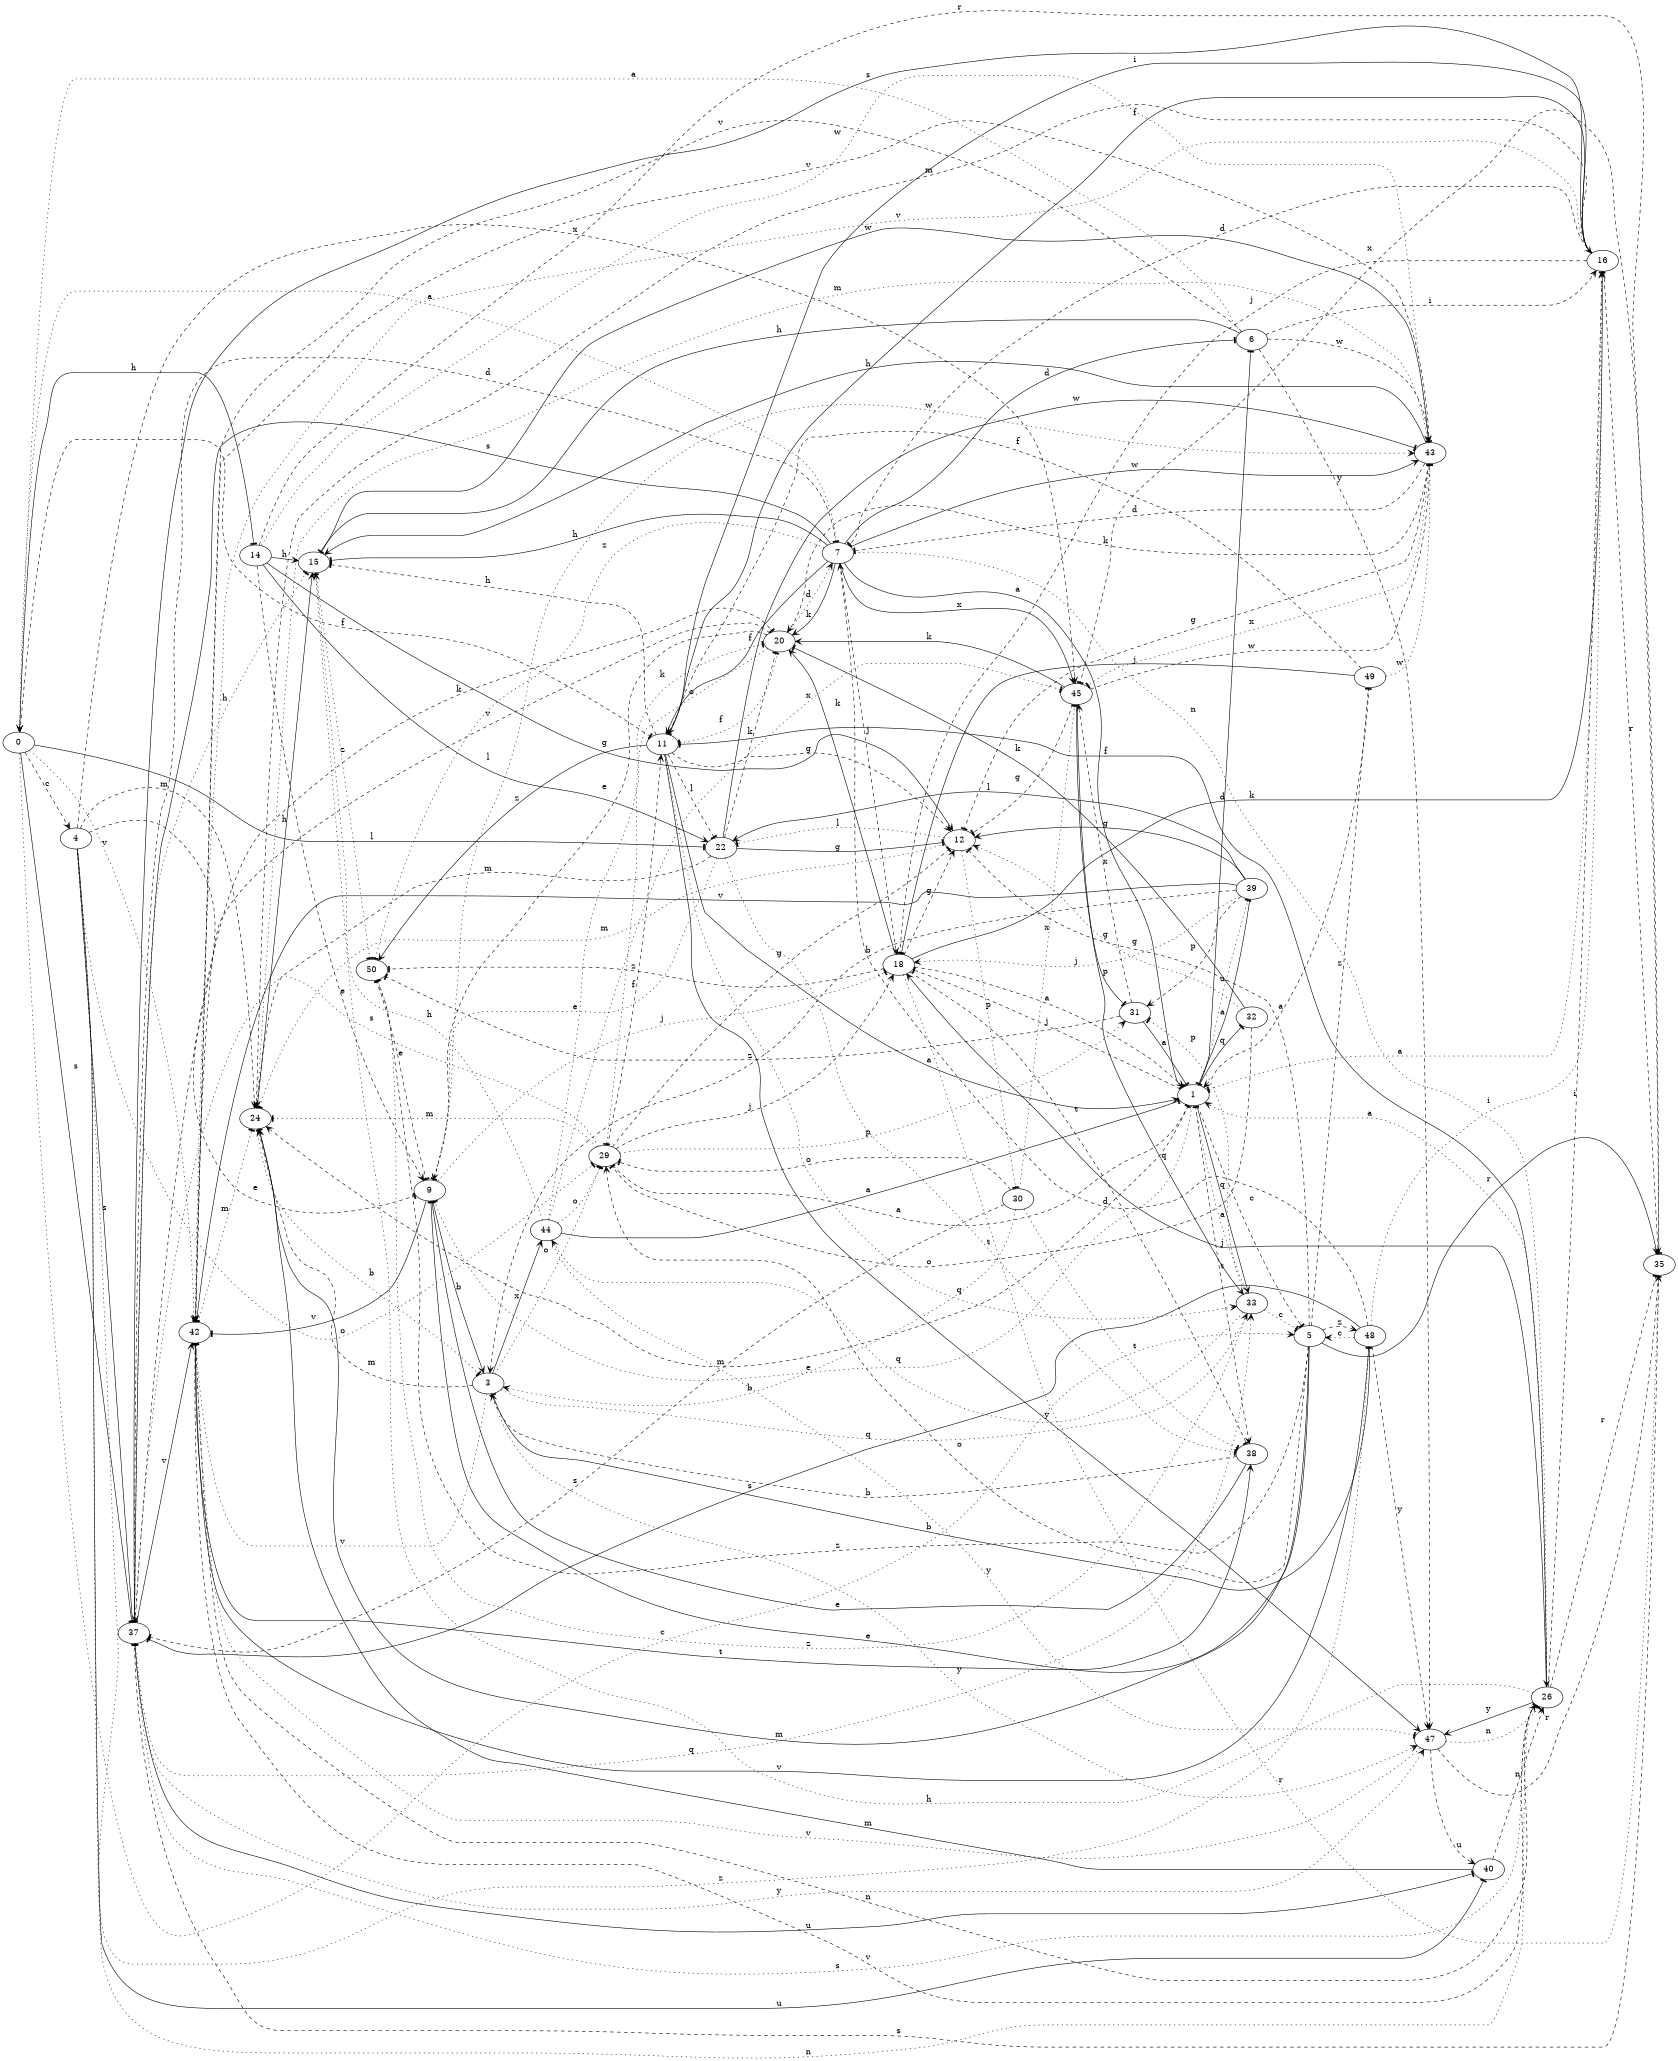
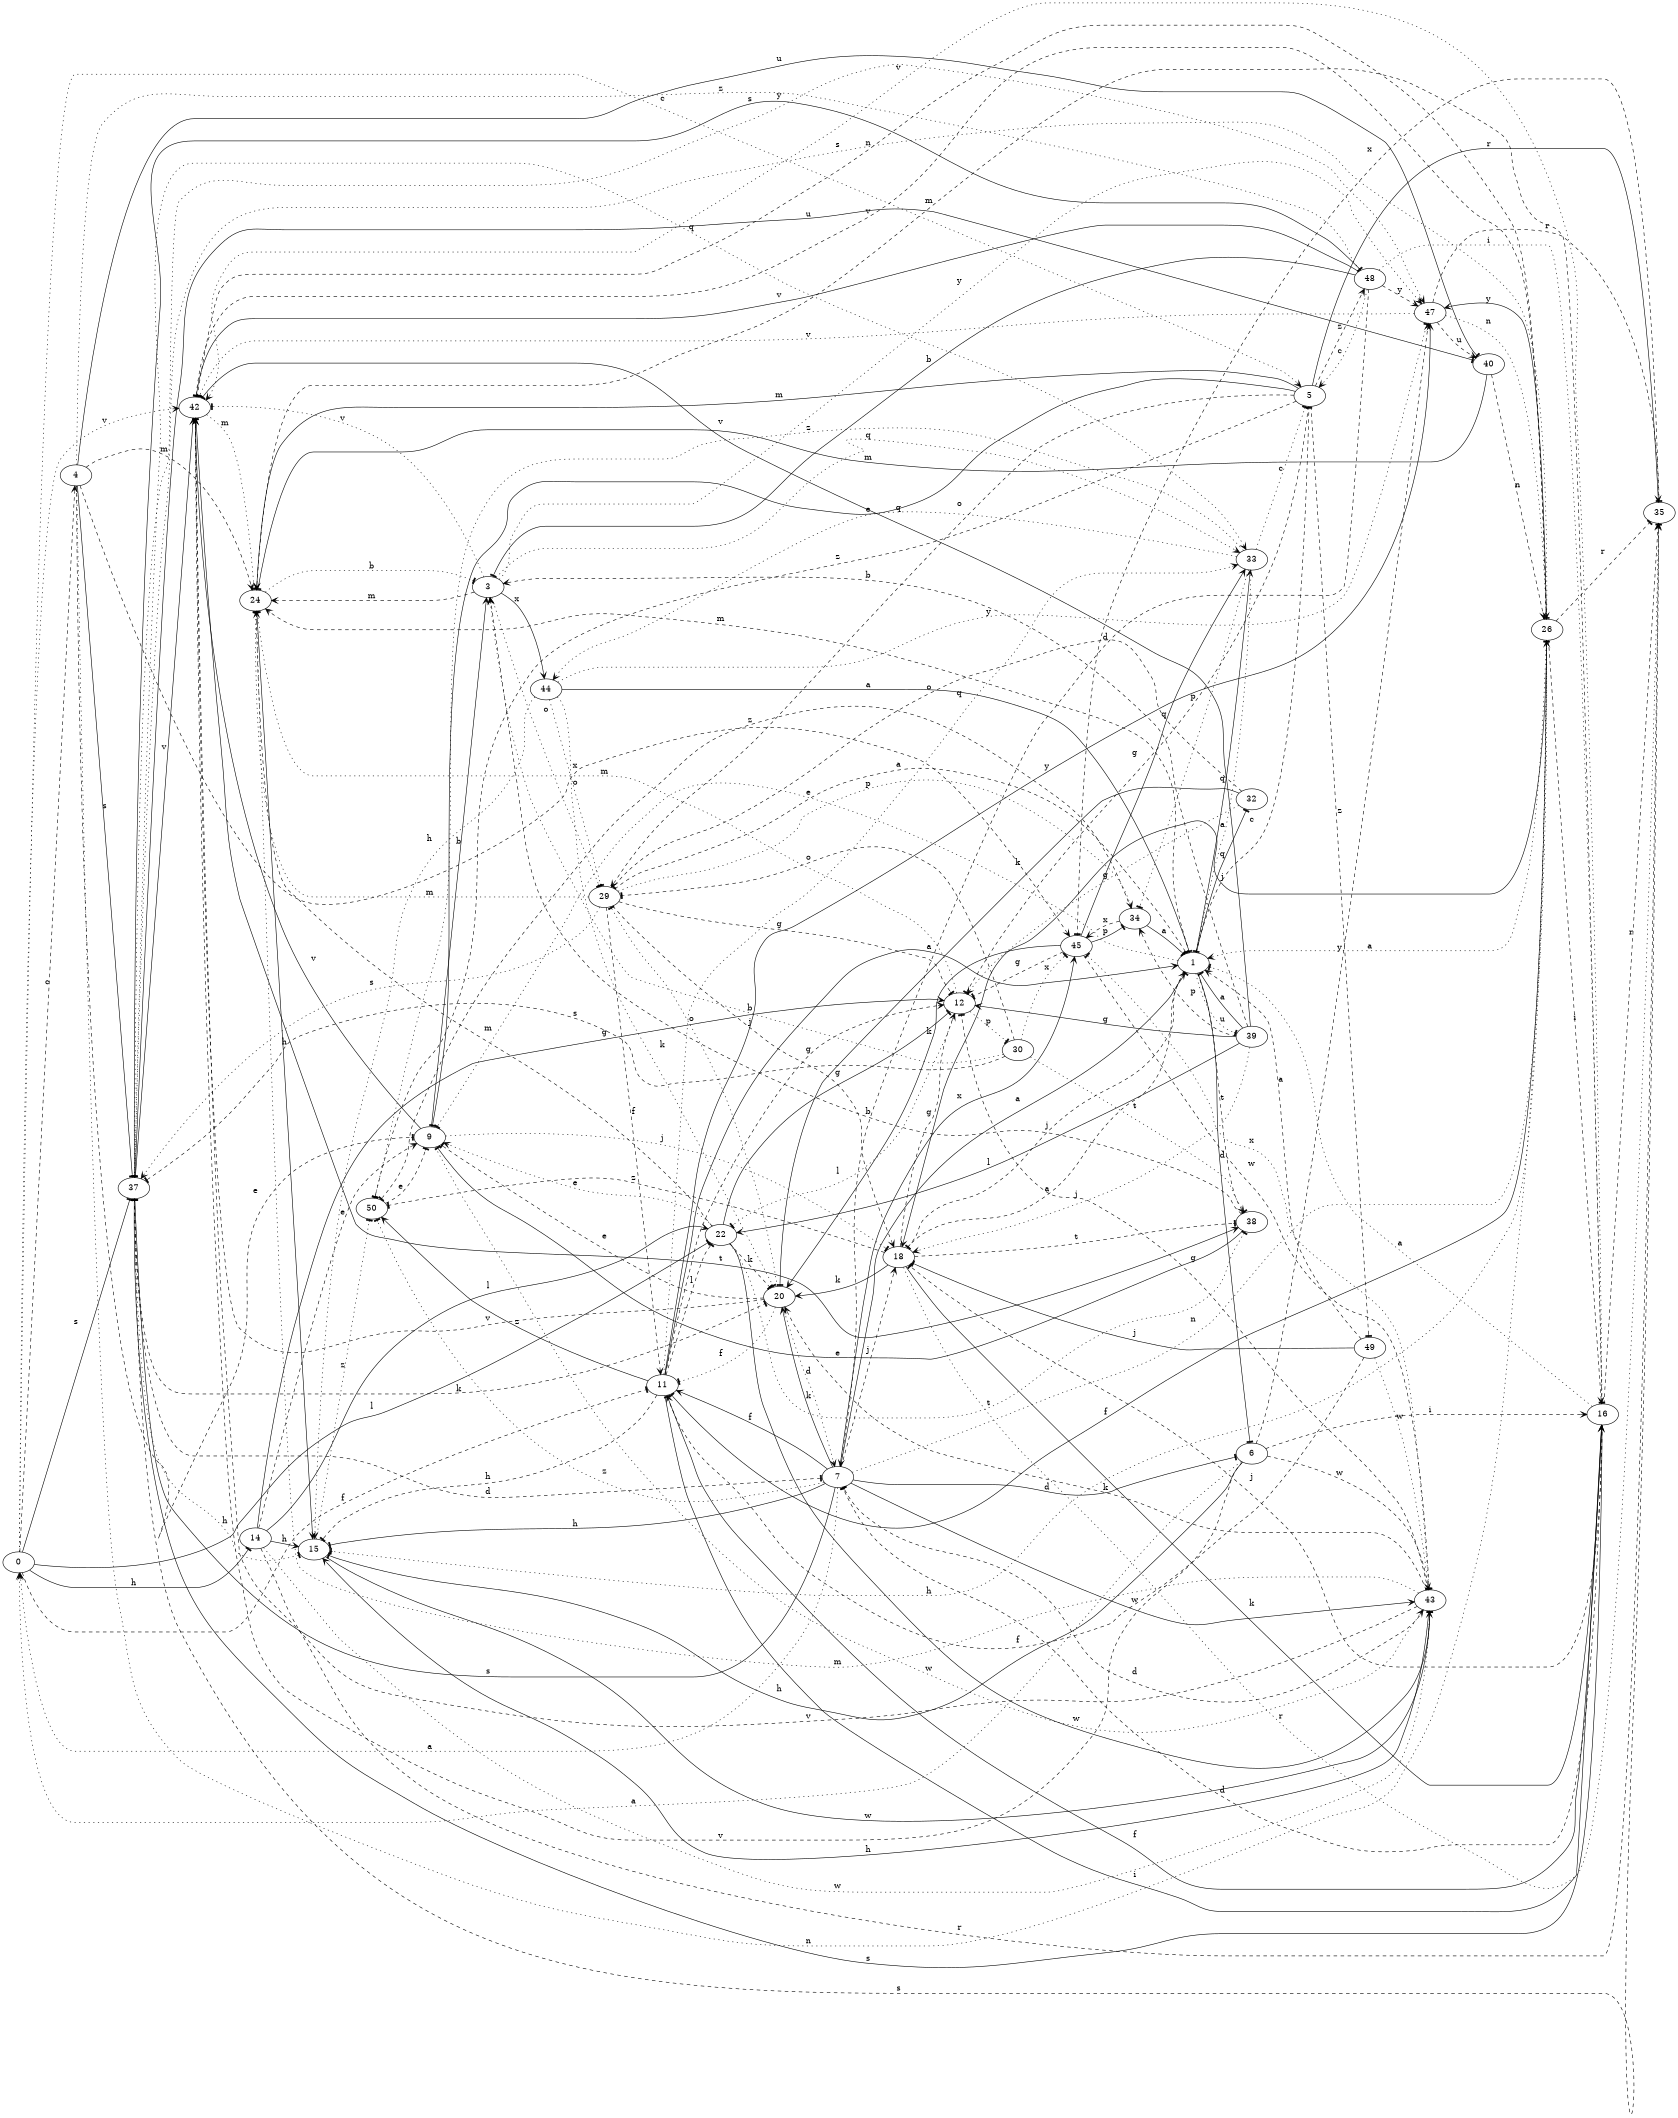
edge "44" -> "45": removed, label "x"
node "31": label "31" -> "34"
edge "4" -> "29": removed, label "o"
